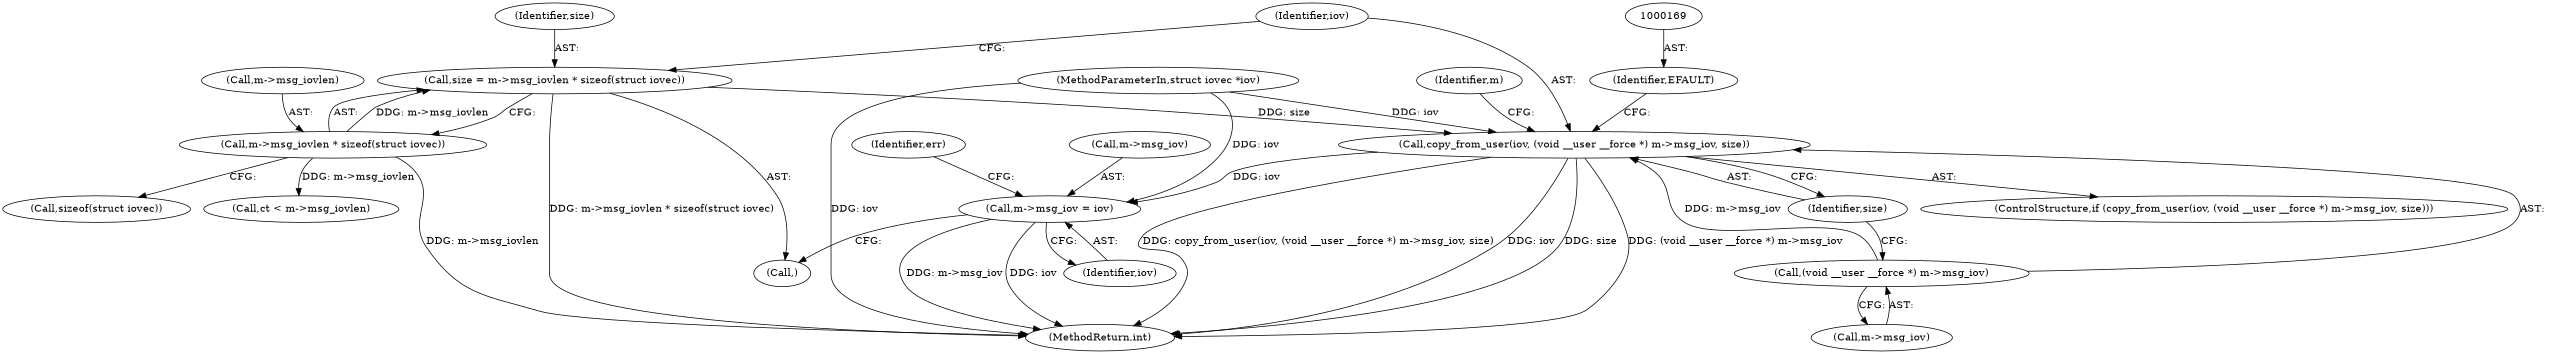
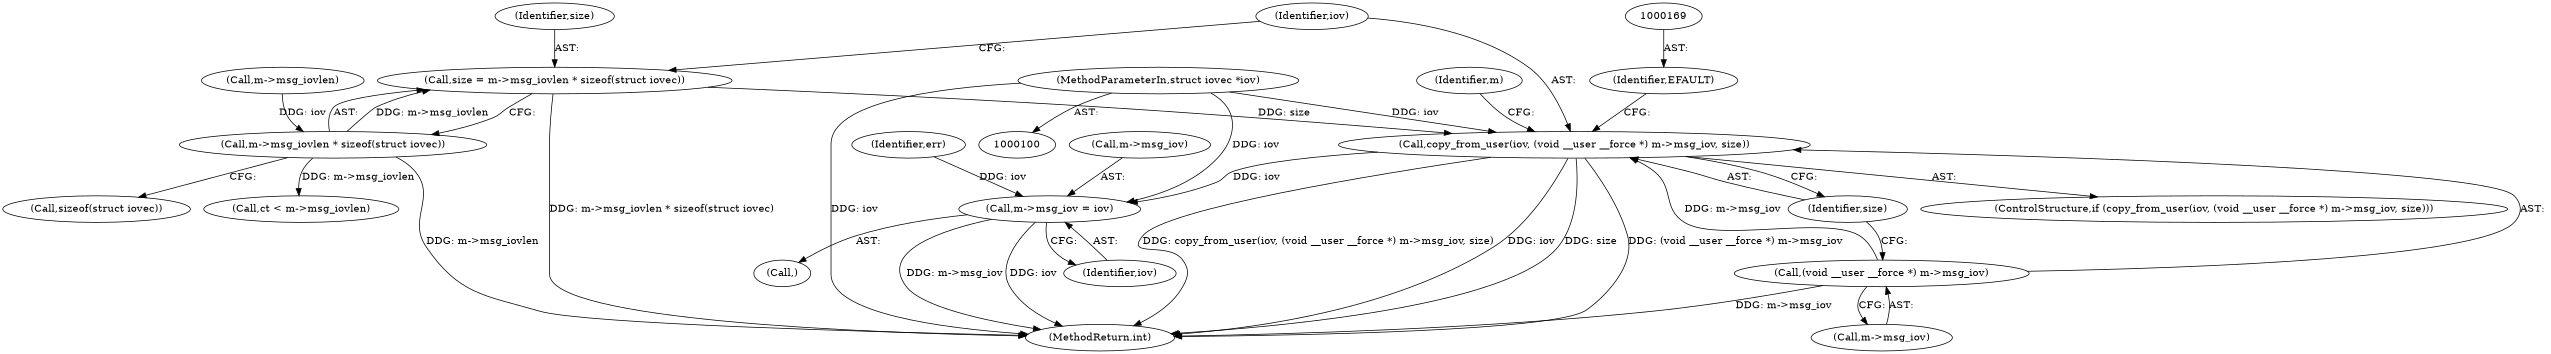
edge "(Call,m->msg_iovlen)" -> "(Call,m->msg_iovlen * sizeof(struct iovec))": label "AST: " -> "DDG: iov"
node "1000100": added
edge "(Call,size = m->msg_iovlen * sizeof(struct iovec))" -> "(Call,)": removed, label "AST:"
edge "(Identifier,err)" -> "(Call,m->msg_iov = iov)": label "CFG: " -> "DDG: iov"
edge "(Call,m->msg_iov = iov)" -> "(Call,)": label "CFG: " -> "AST: "
edge "(Call,(void __user __force *) m->msg_iov)" -> "(MethodReturn,int)": added, label "DDG: m->msg_iov"
